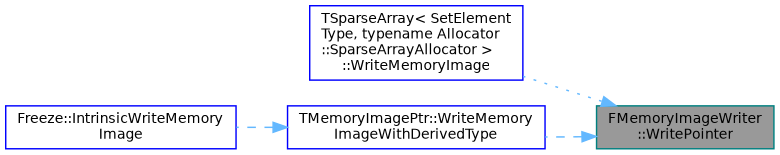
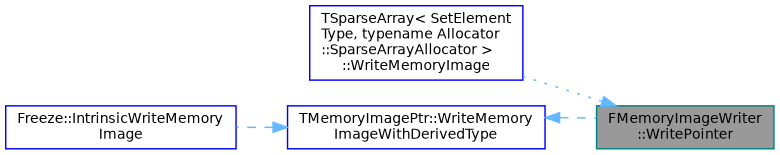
edge "TMemoryImagePtr::WriteMemory ImageWithDerivedType" -> "FMemoryImageWriter ::WritePointer": reversed
